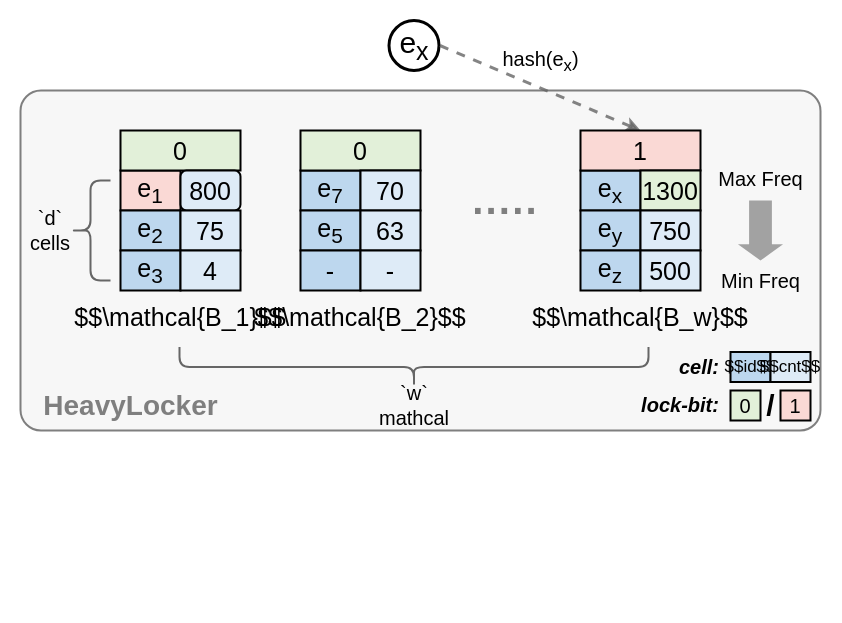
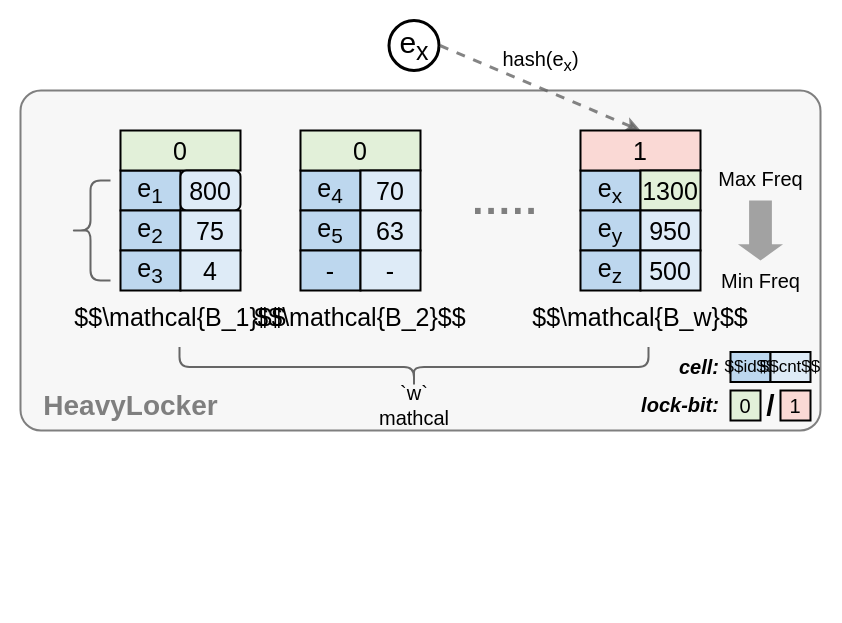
node "e1": fillcolor #fad9d5 -> #bdd7ee
node "e7": label "e7" -> "e4"
node "`d` cells": removed
node "750": label "750" -> "950"
